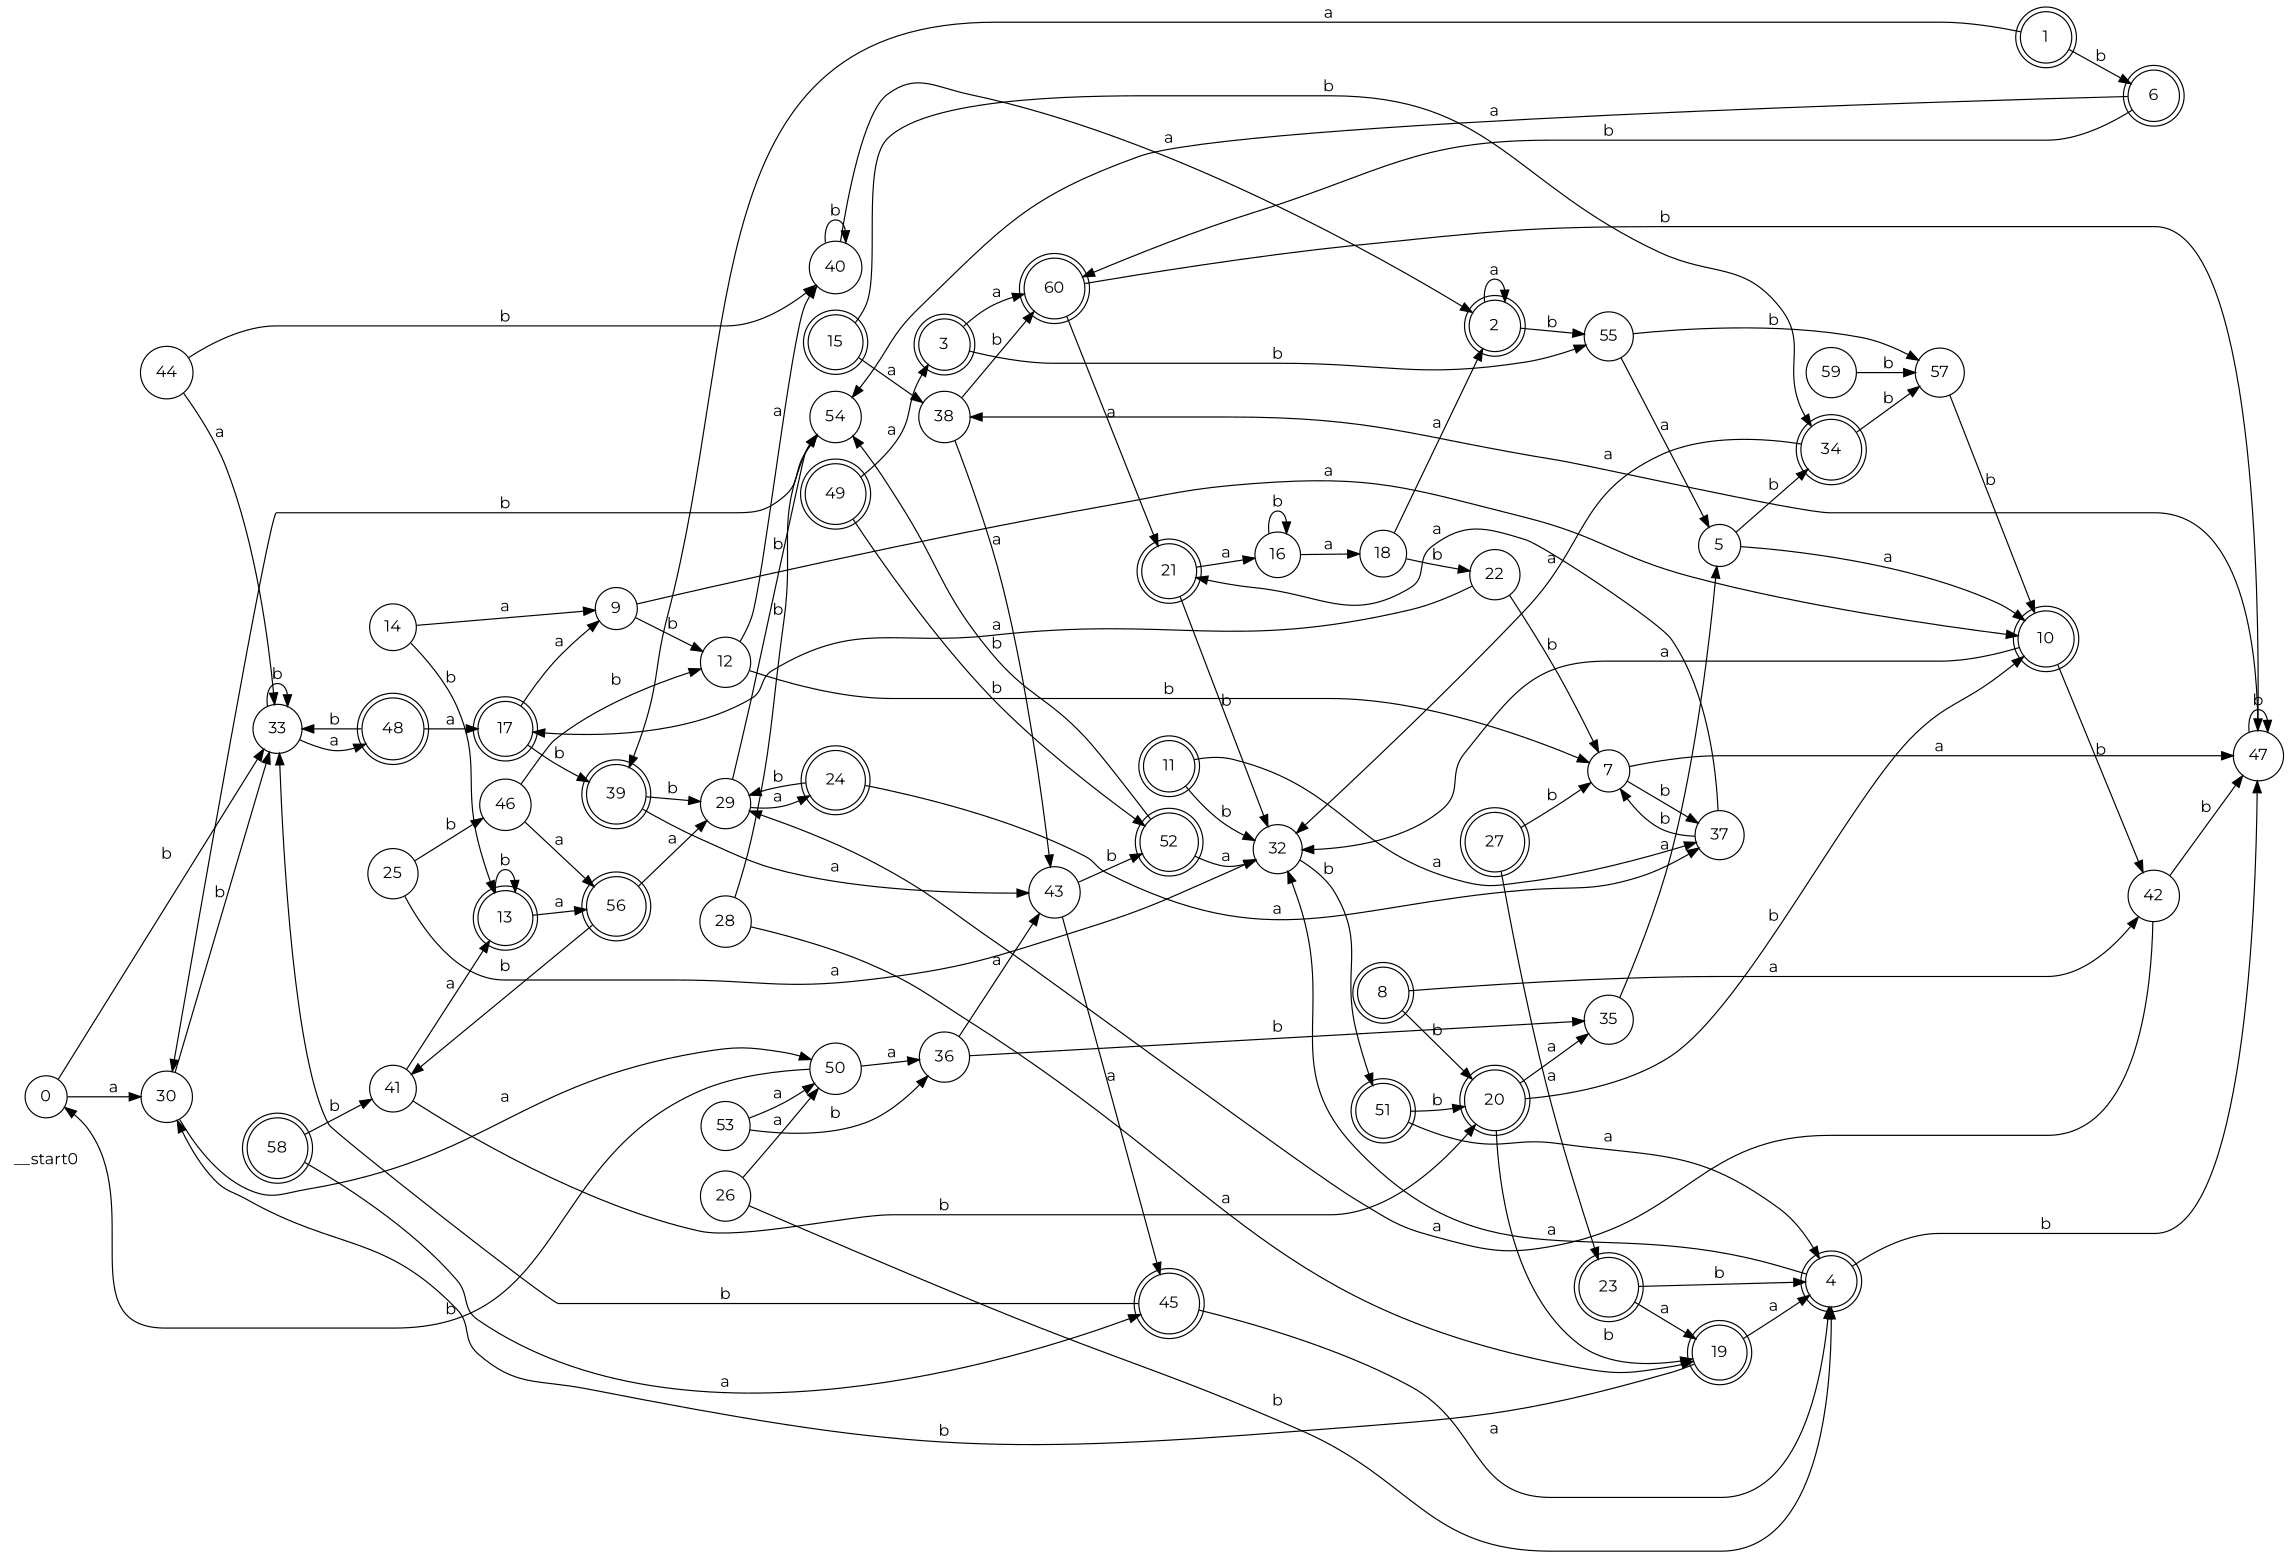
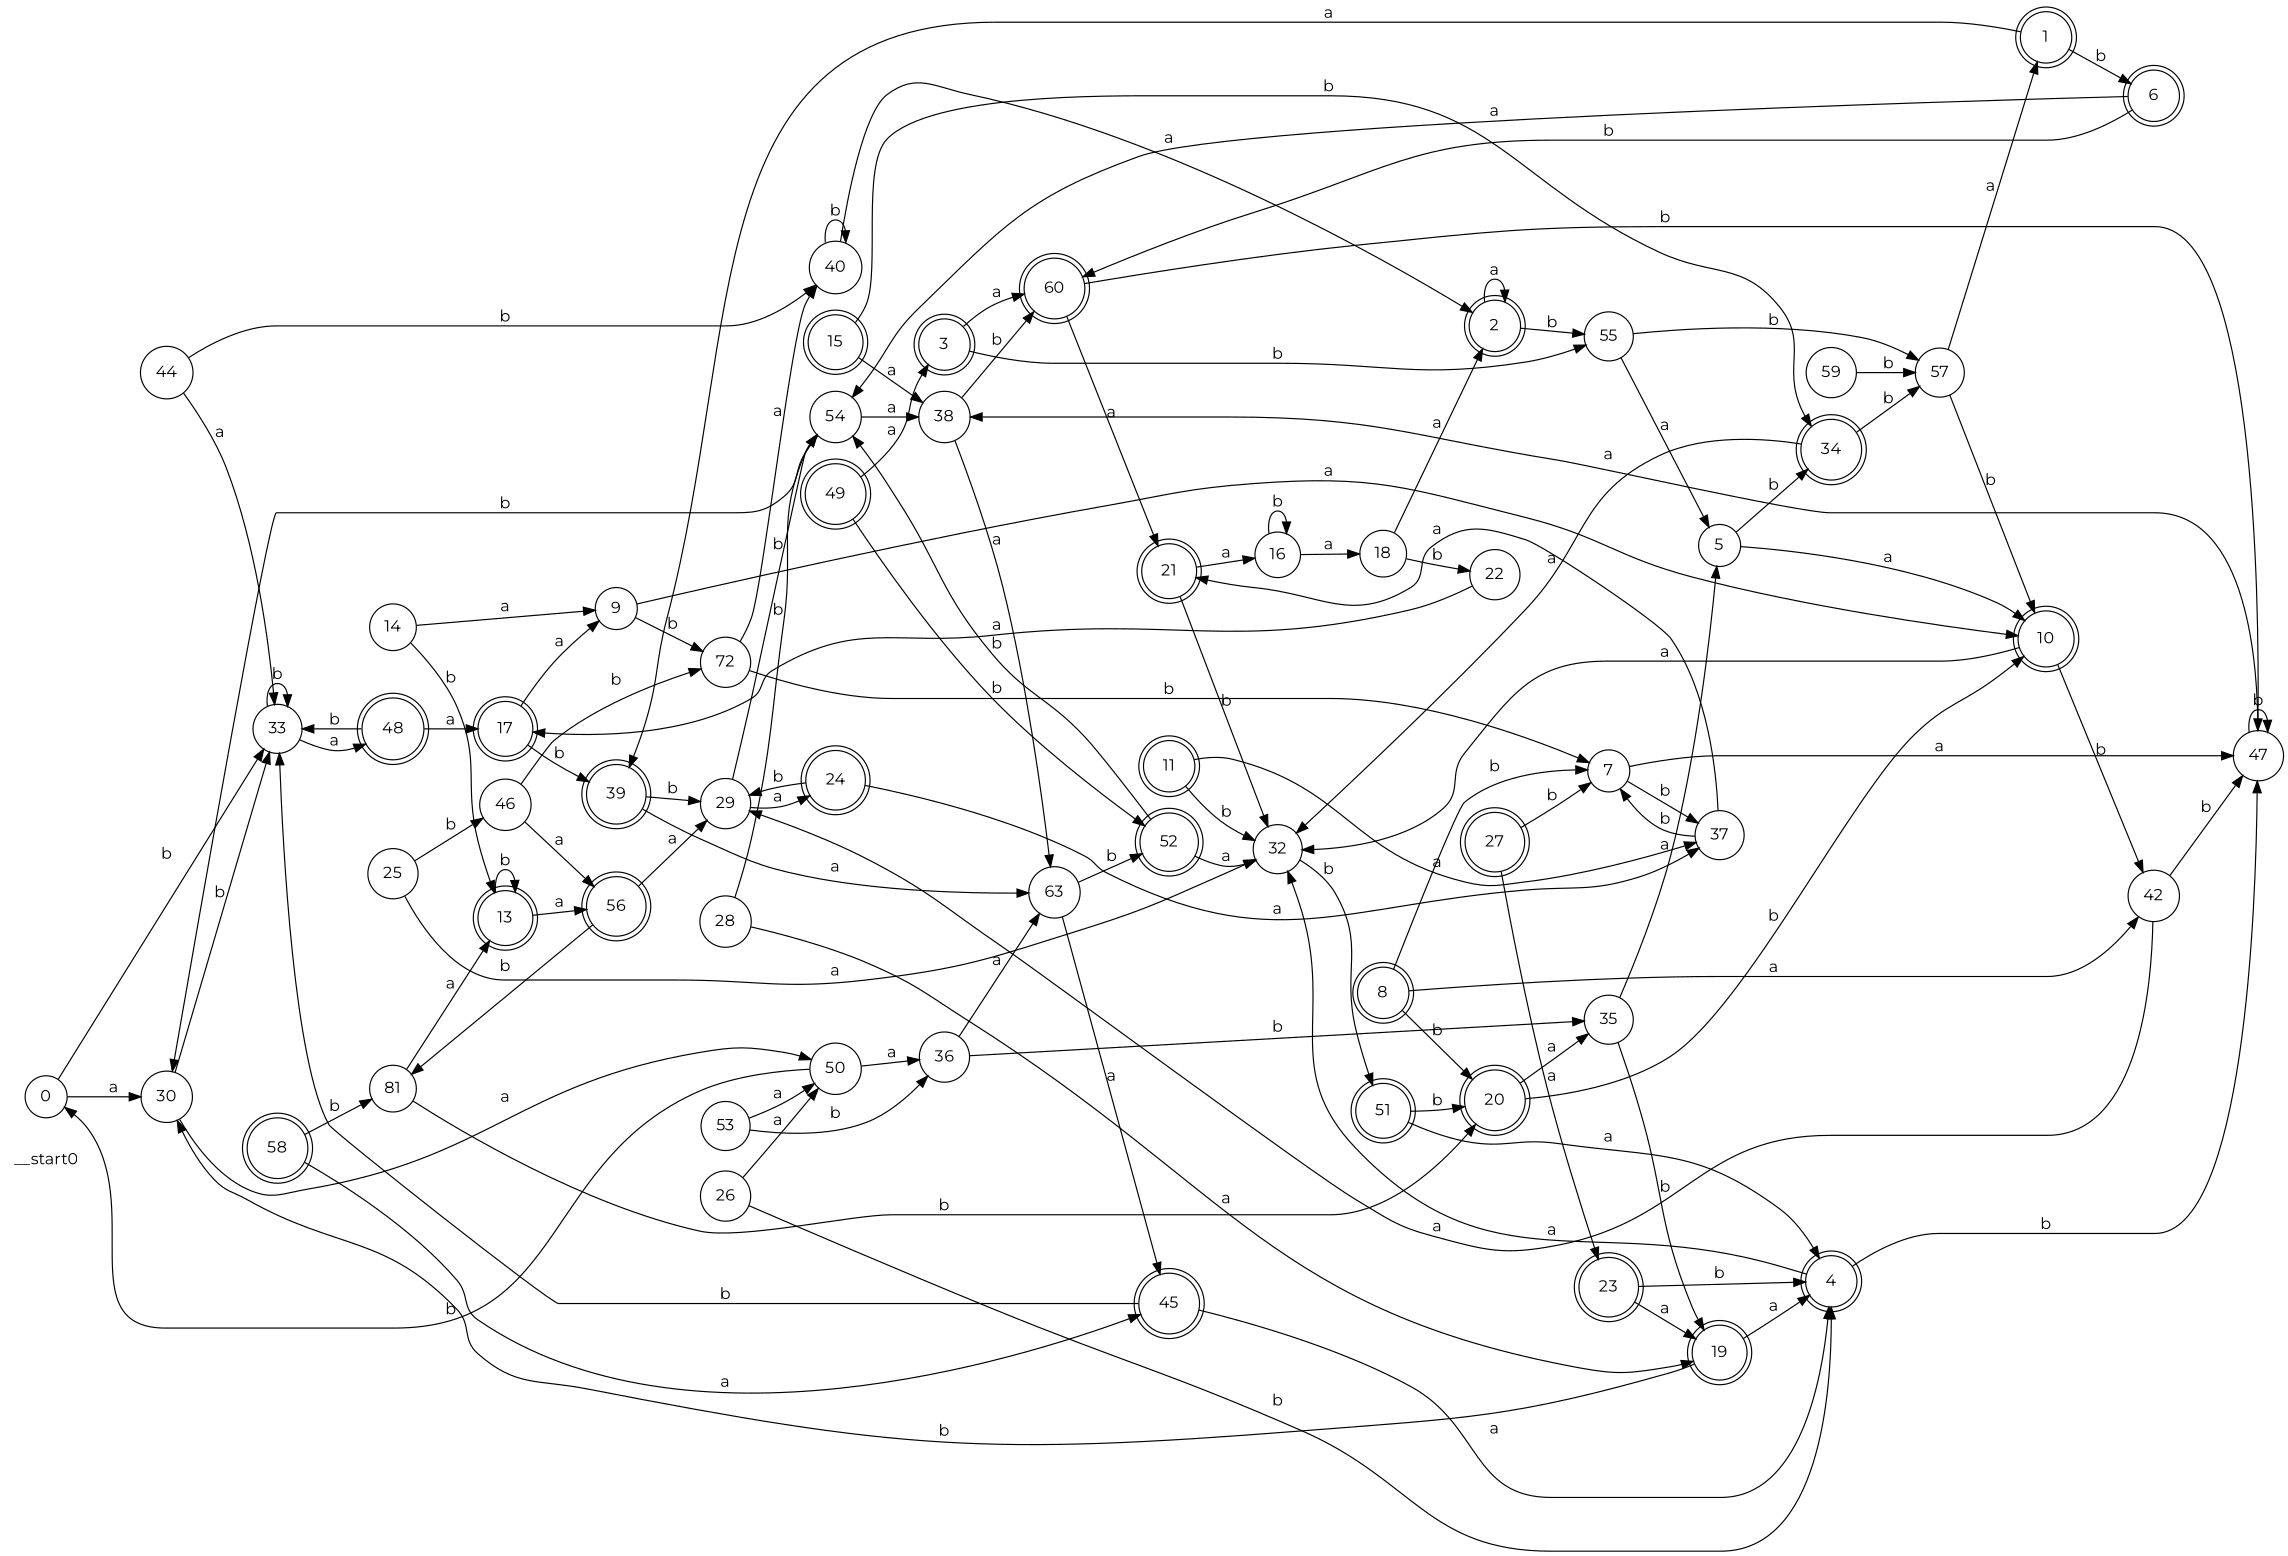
edge "57" -> "1": added, label "a"
edge "54" -> "38": added, label "a"
edge "22" -> "7": now "8" -> "7"
node "12": label "12" -> "72"
node "43": label "43" -> "63"
node "41": label "41" -> "81"
edge "20" -> "19": now "35" -> "19"
